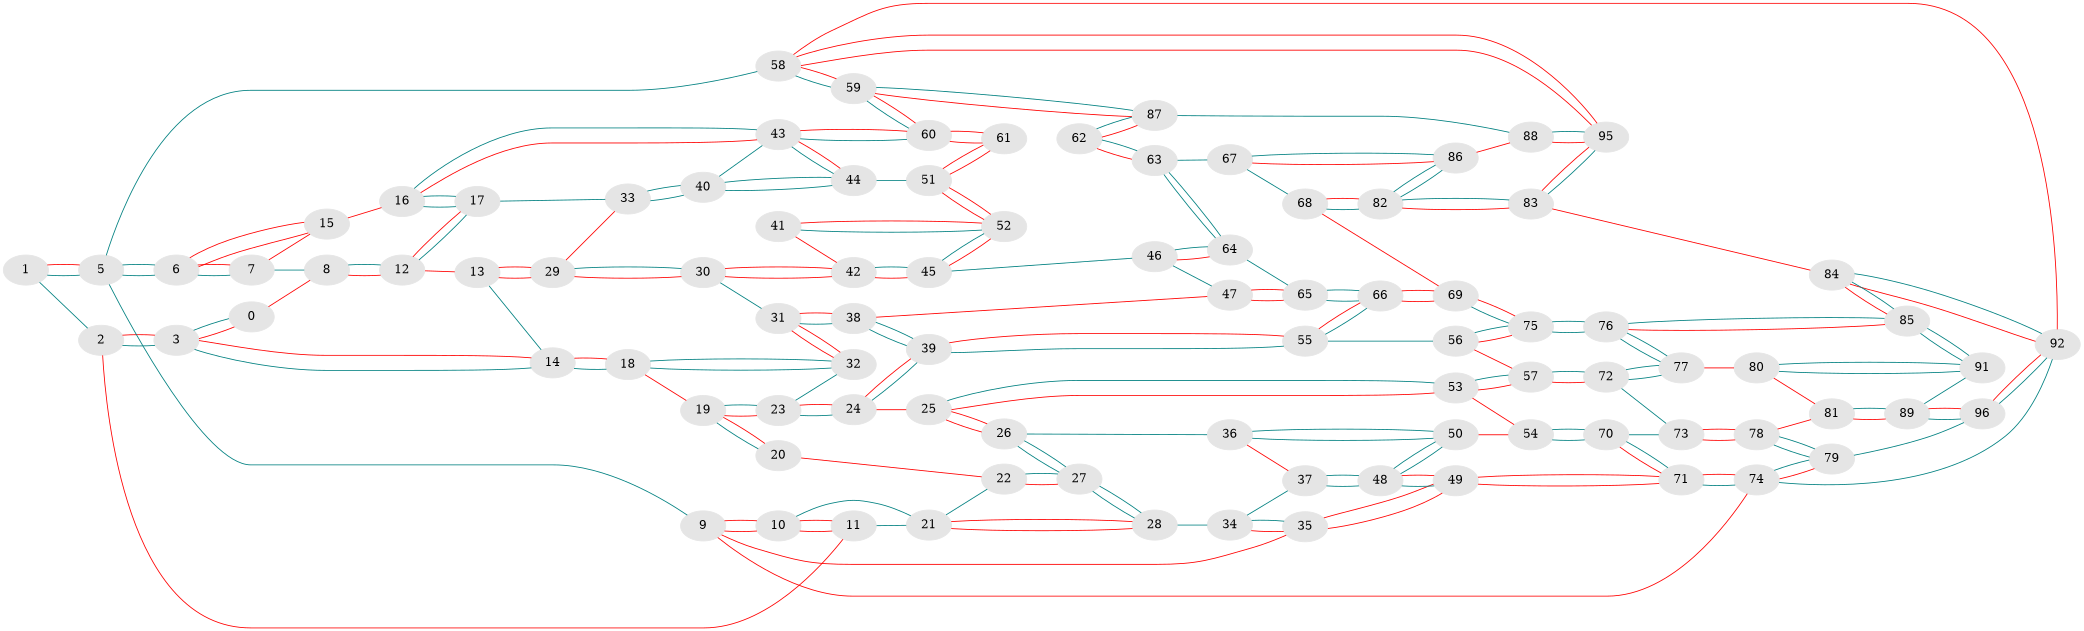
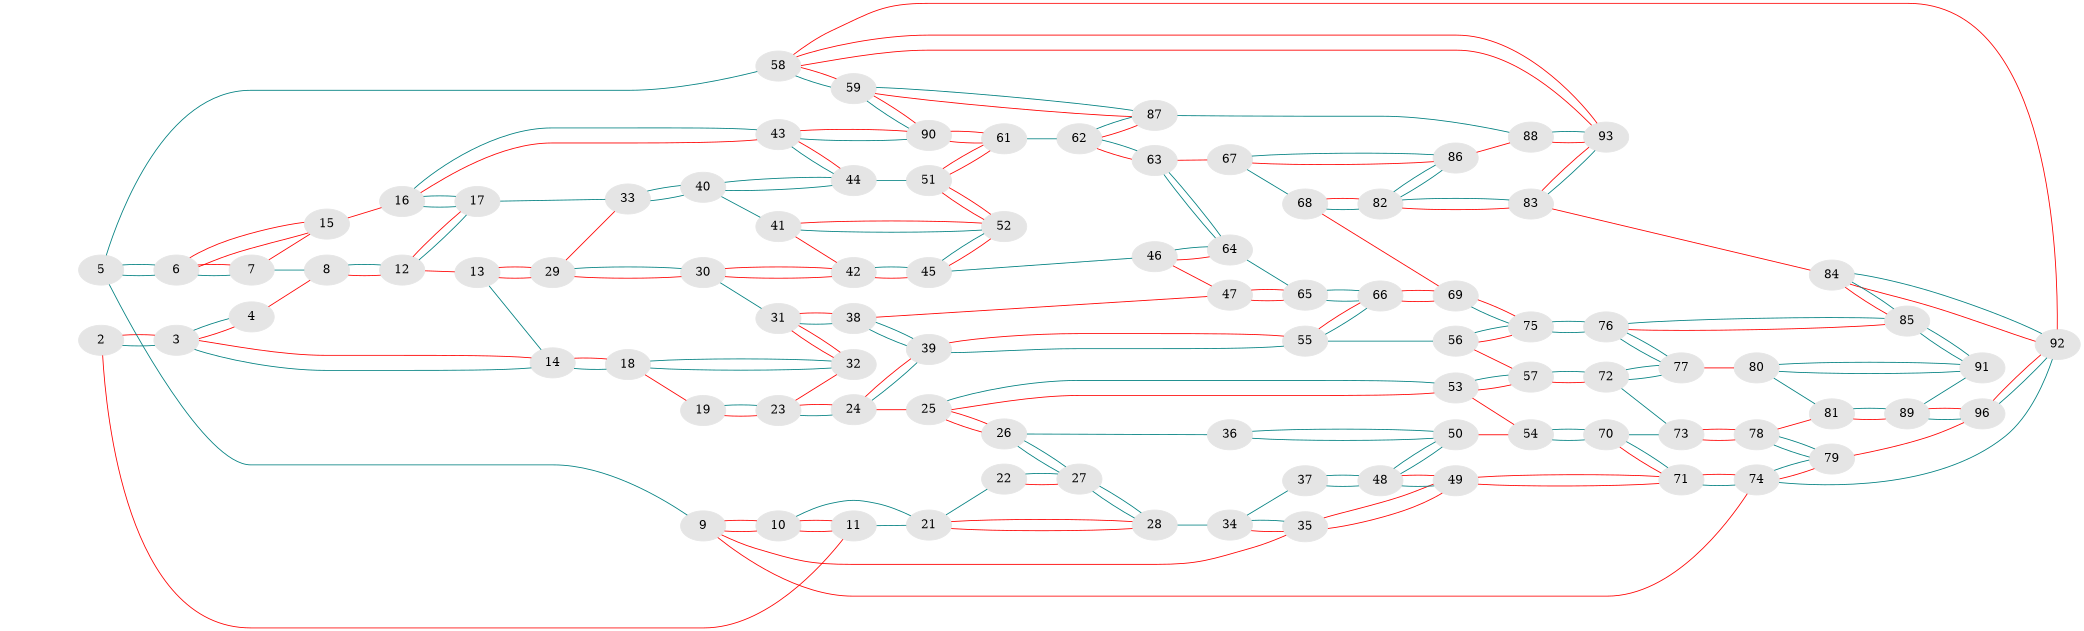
node "60": label "60" -> "90"
node "95": label "95" -> "93"
edge "61" -- "62": added
edge "67" -- "63": color teal -> red
edge "43" -- "40": now "41" -- "40"
node "1": removed
edge "46" -- "47": color teal -> red
node "0": label "0" -> "4"
edge "32" -- "23": color teal -> red
edge "80" -- "81": color red -> teal
edge "96" -- "79": color teal -> red
node "20": removed
edge "36" -- "37": removed
